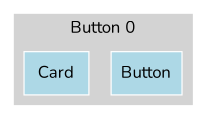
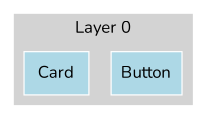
cluster "Button 0": label "Button 0" -> "Layer 0"
